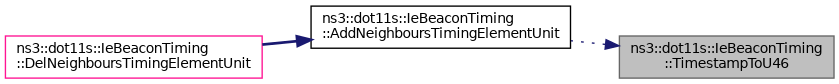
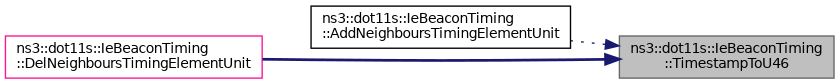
edge "ns3::dot11s::IeBeaconTiming ::DelNeighboursTimingElementUnit" -> "ns3::dot11s::IeBeaconTiming ::AddNeighboursTimingElementUnit": now "ns3::dot11s::IeBeaconTiming ::DelNeighboursTimingElementUnit" -> "ns3::dot11s::IeBeaconTiming ::TimestampToU46"
